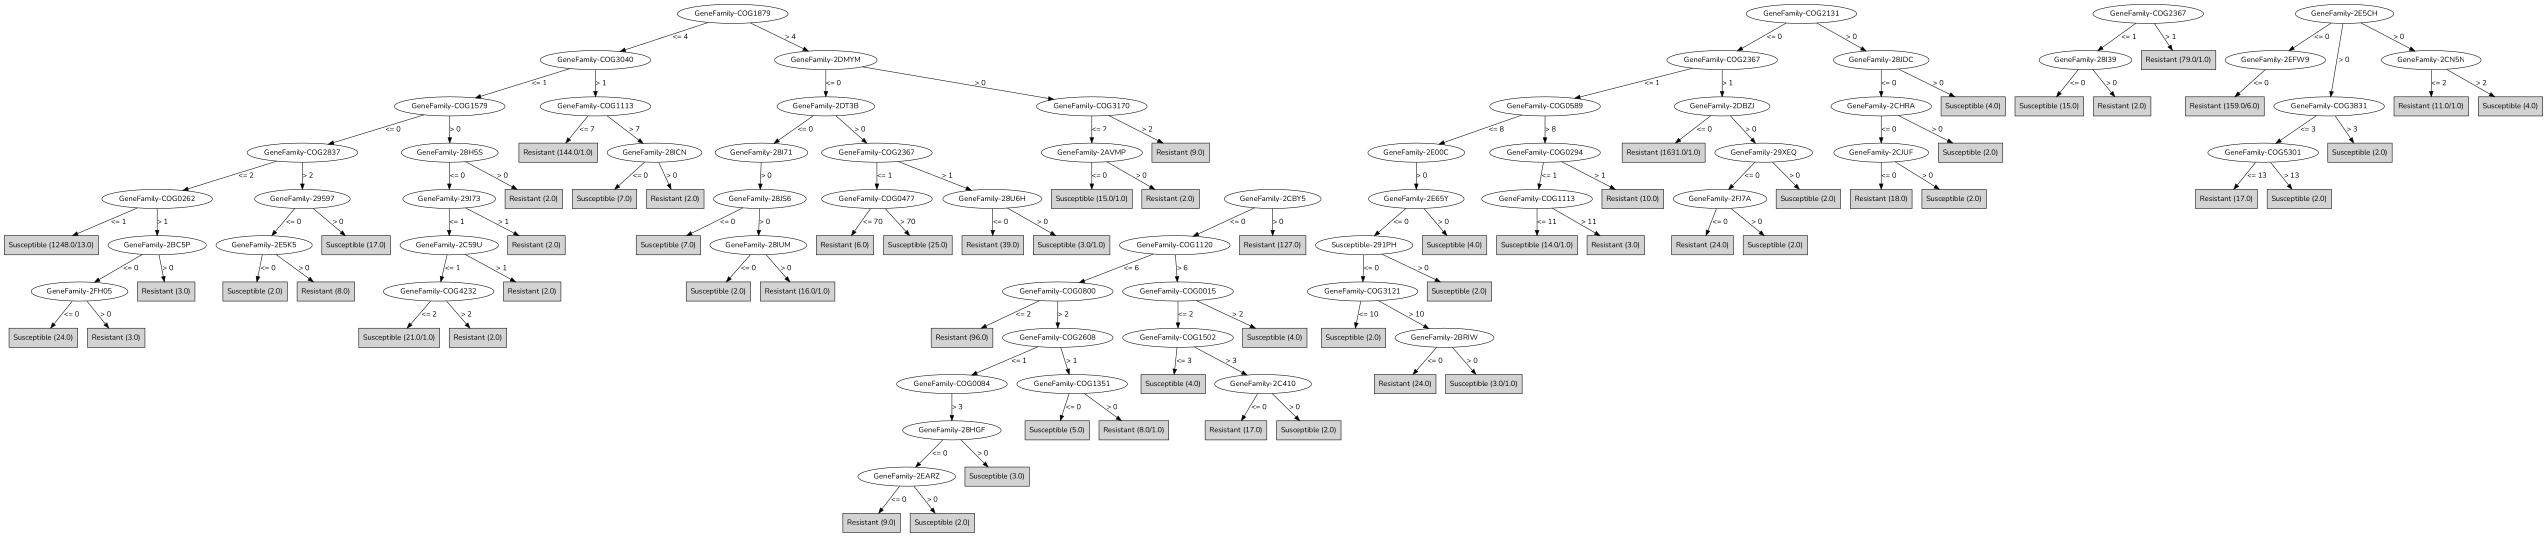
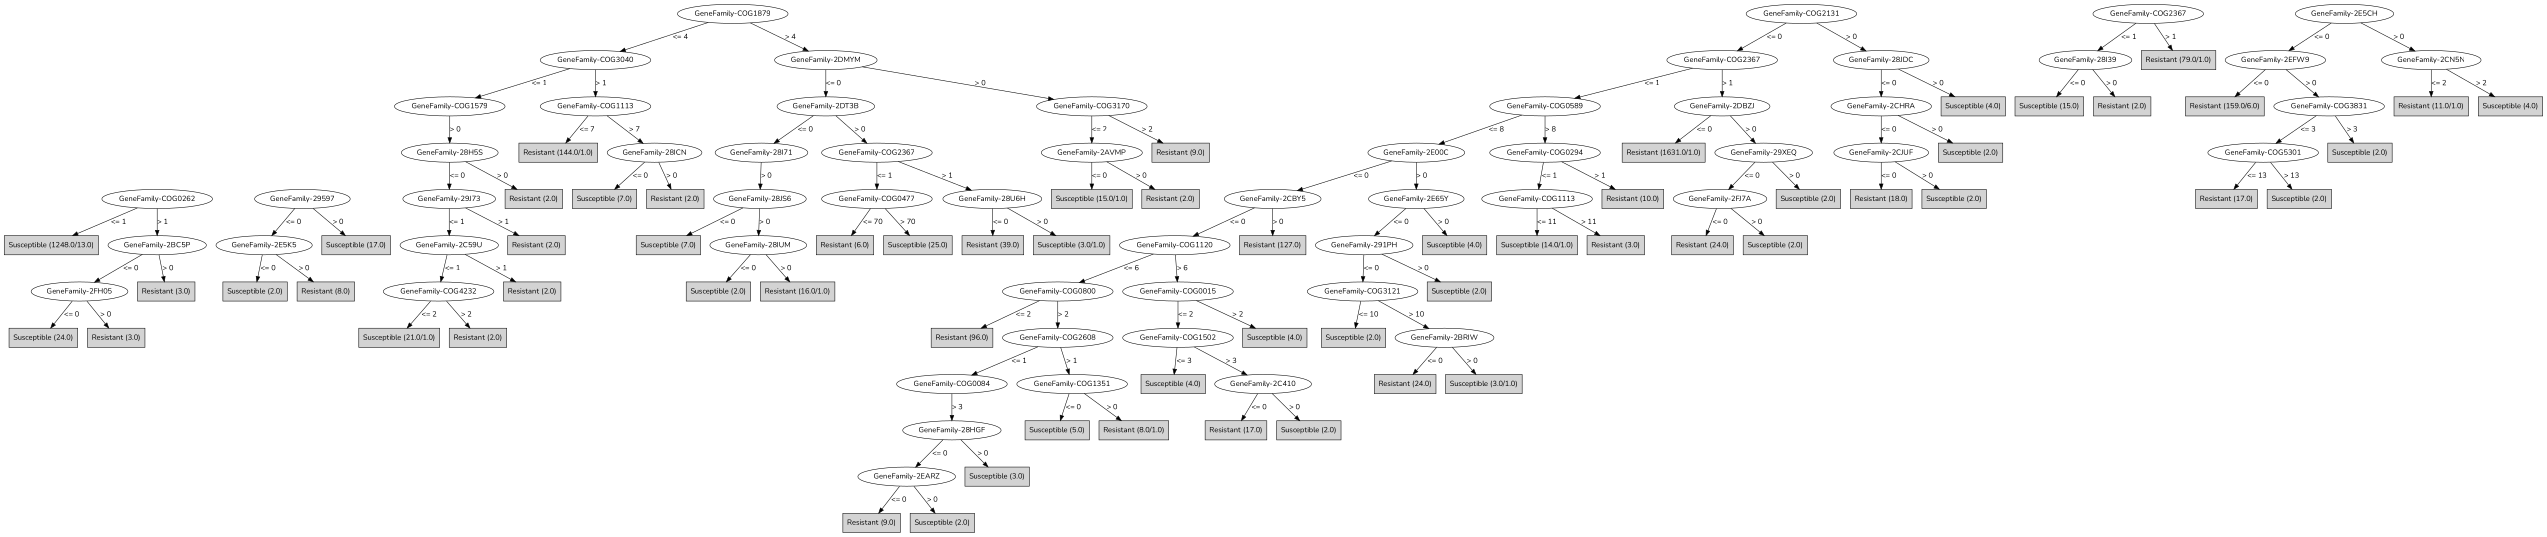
edge "GeneFamily-2E5CH" -> "GeneFamily-COG3831": now "GeneFamily-2EFW9" -> "GeneFamily-COG3831"
node "GeneFamily-COG2837": removed
edge "GeneFamily-2E00C" -> "GeneFamily-2CBY5": added, label "<= 0"
node "Susceptible-291PH": label "Susceptible-291PH" -> "GeneFamily-291PH"
